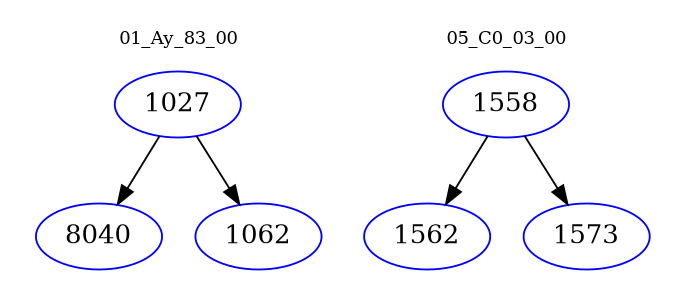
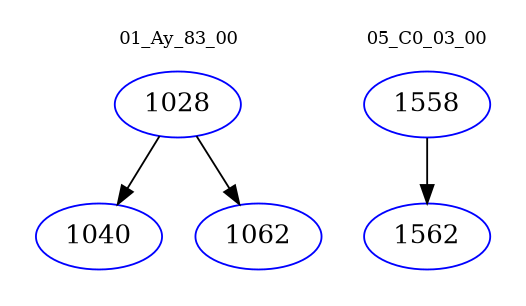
node "1027": label "1027" -> "1028"
node "8040": label "8040" -> "1040"
node "1573": removed
